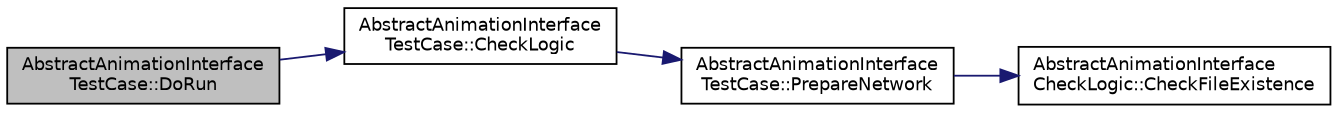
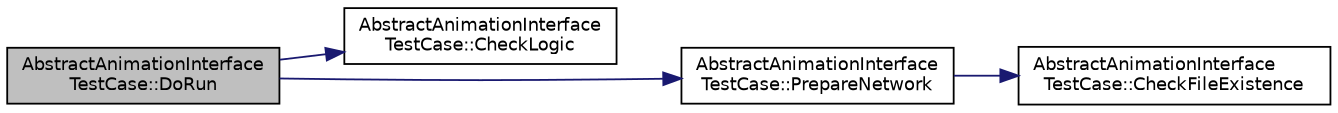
edge "AbstractAnimationInterface TestCase::CheckLogic" -> "AbstractAnimationInterface TestCase::PrepareNetwork": now "AbstractAnimationInterface TestCase::DoRun" -> "AbstractAnimationInterface TestCase::PrepareNetwork"
node "AbstractAnimationInterface CheckLogic::CheckFileExistence": label "AbstractAnimationInterface CheckLogic::CheckFileExistence" -> "AbstractAnimationInterface TestCase::CheckFileExistence"
